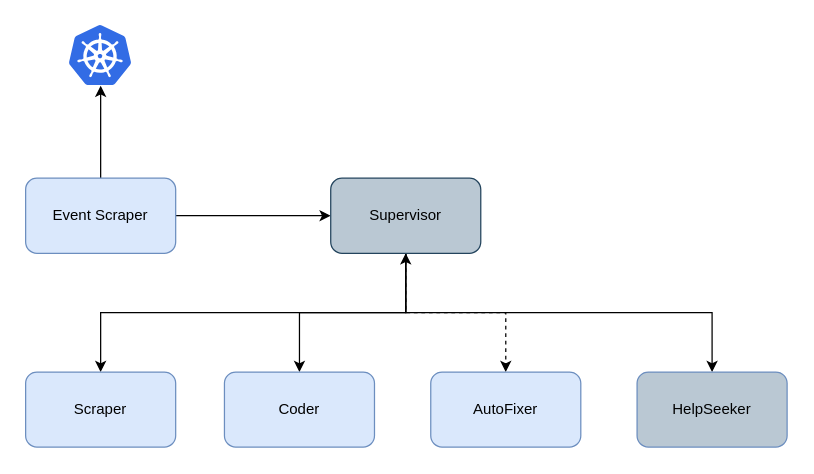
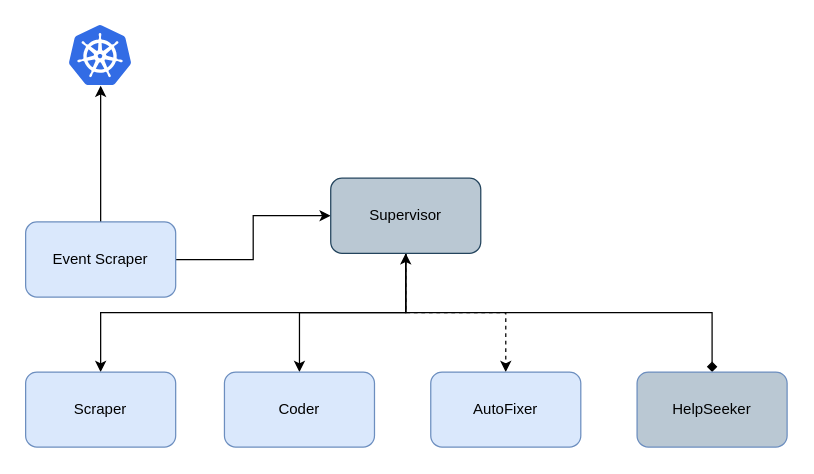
node "Event Scraper": moved (101, 216) -> (101, 259)
edge "Supervisor" -> "HelpSeeker": arrowhead classic -> diamond
